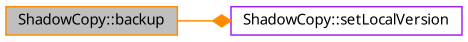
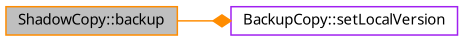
node "ShadowCopy::setLocalVersion": label "ShadowCopy::setLocalVersion" -> "BackupCopy::setLocalVersion"
